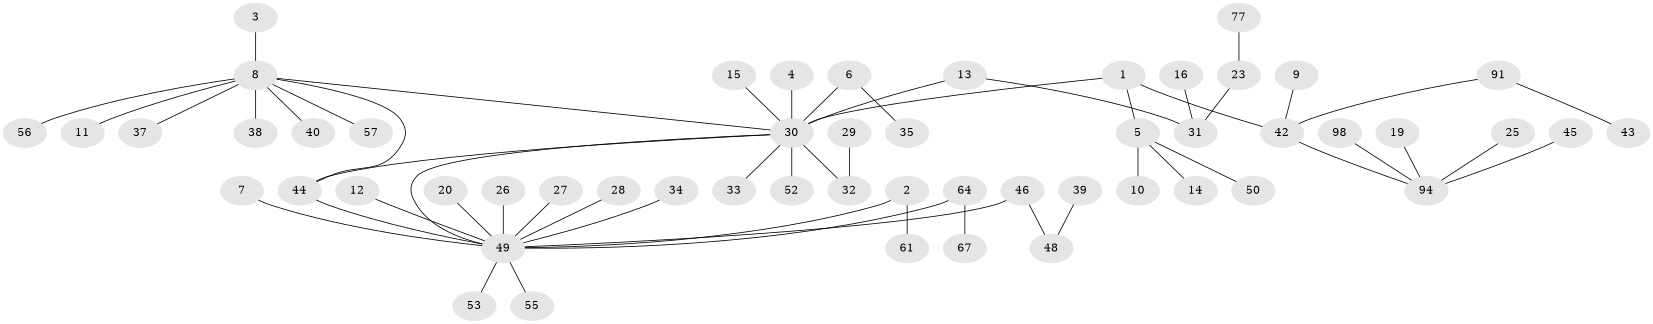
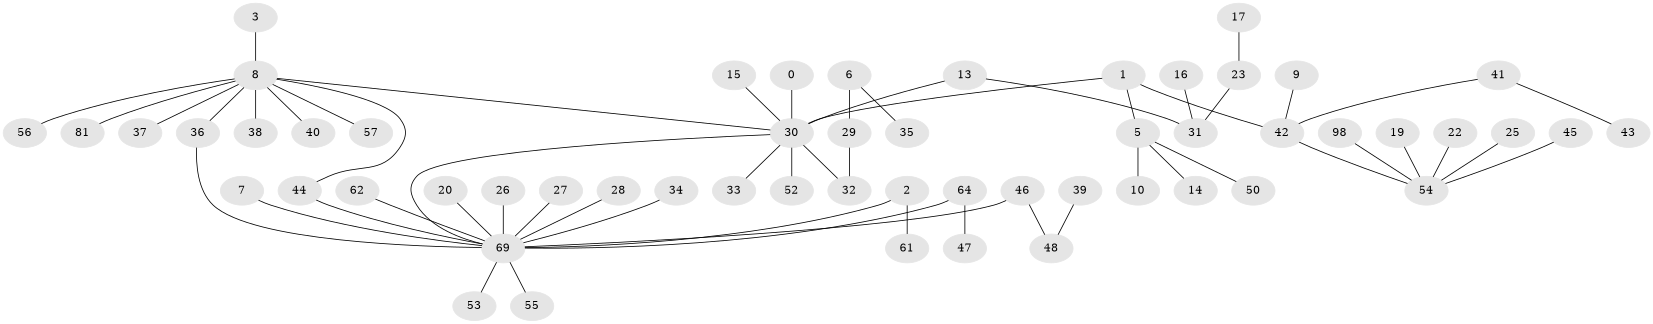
node "77": label "77" -> "17"
node "4": label "4" -> "0"
node "91": label "91" -> "41"
edge "6" -- "30": now "6" -- "29"
node "11": label "11" -> "81"
node "36": added
node "22": added
edge "30" -- "44": removed
node "12": label "12" -> "62"
node "94": label "94" -> "54"
node "49": label "49" -> "69"
node "67": label "67" -> "47"
